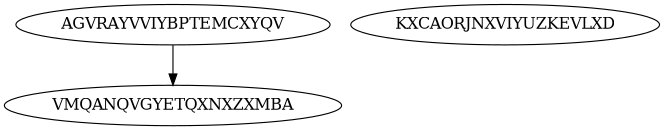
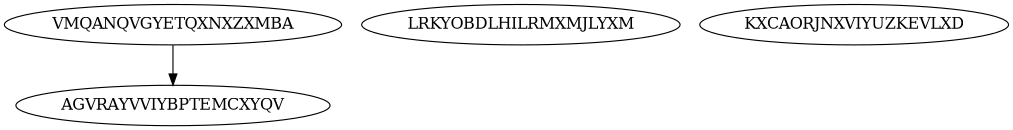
node "LRKYOBDLHILRMXMJLYXM": added
edge "AGVRAYVVIYBPTEMCXYQV" -> "VMQANQVGYETQXNXZXMBA": reversed
